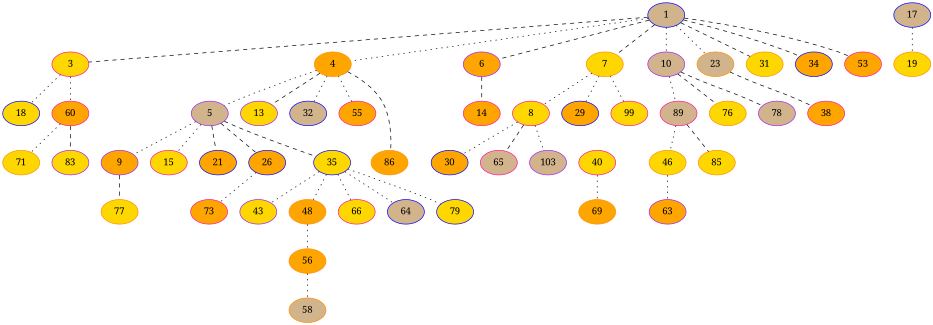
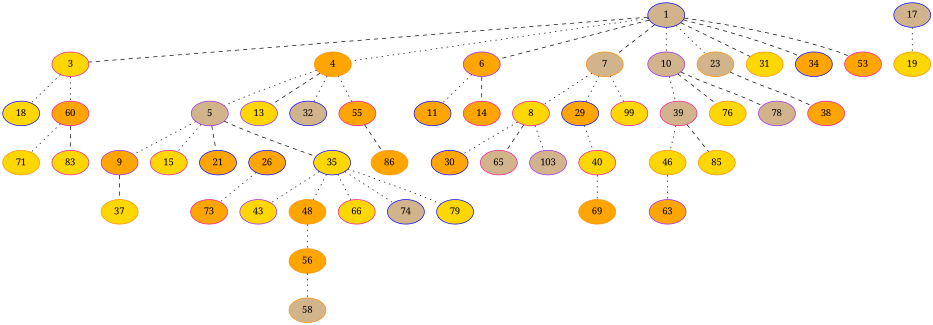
node "7": fillcolor gold -> tan
edge "4" -- "86": now "55" -- "86"
node "11": added
node "89": label "89" -> "39"
edge "5" -- "26": removed
edge "29" -- "40": added
node "83": color purple -> deeppink
node "77": label "77" -> "37"
node "64": label "64" -> "74"
